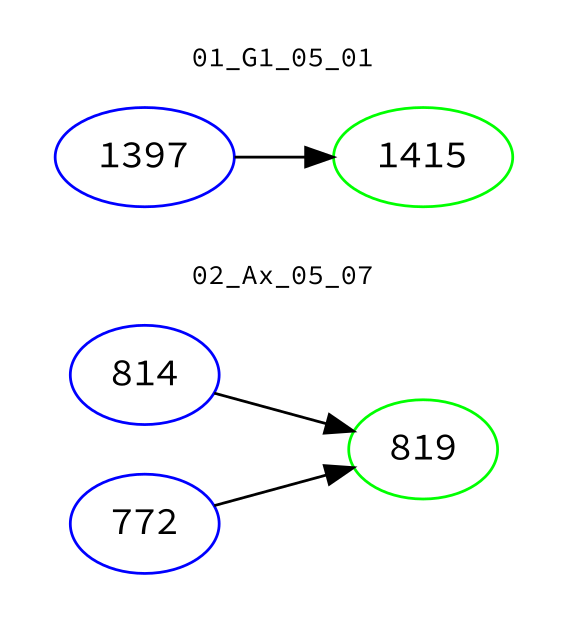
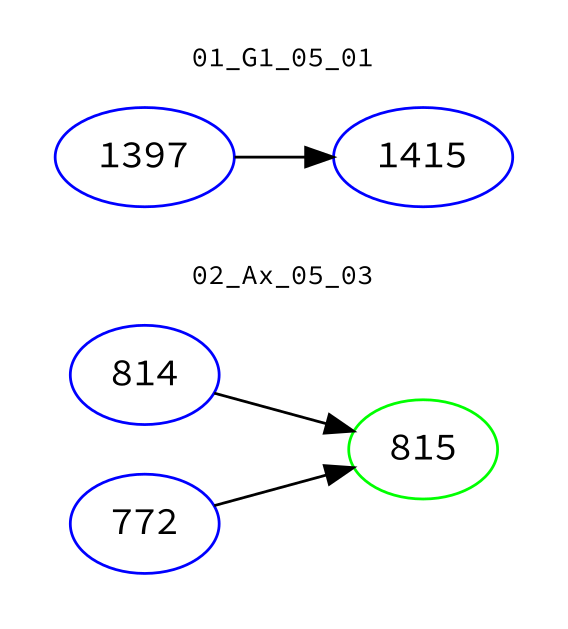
node "1415": color green -> blue
cluster "02_Ax_05_07": label "02_Ax_05_07" -> "02_Ax_05_03"
node "819": label "819" -> "815"
